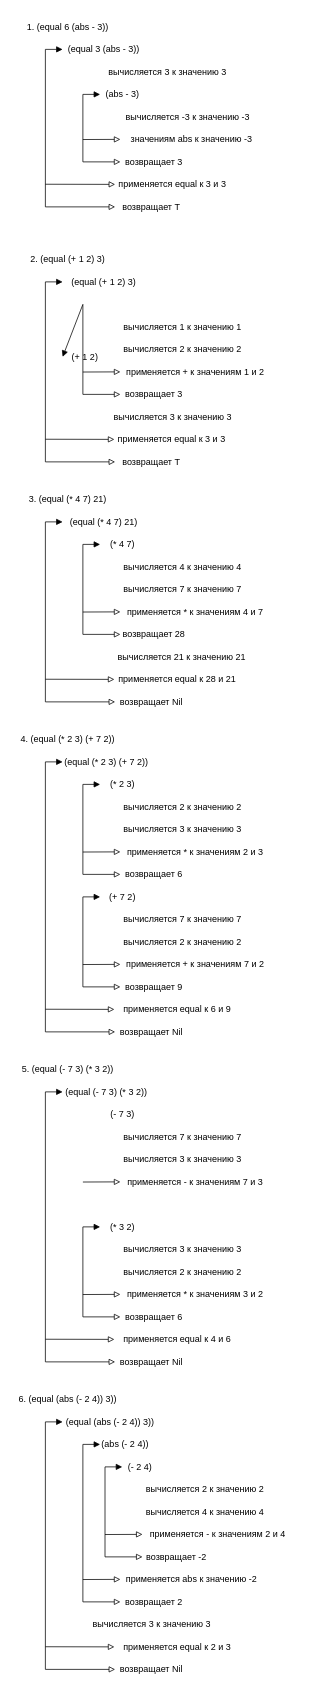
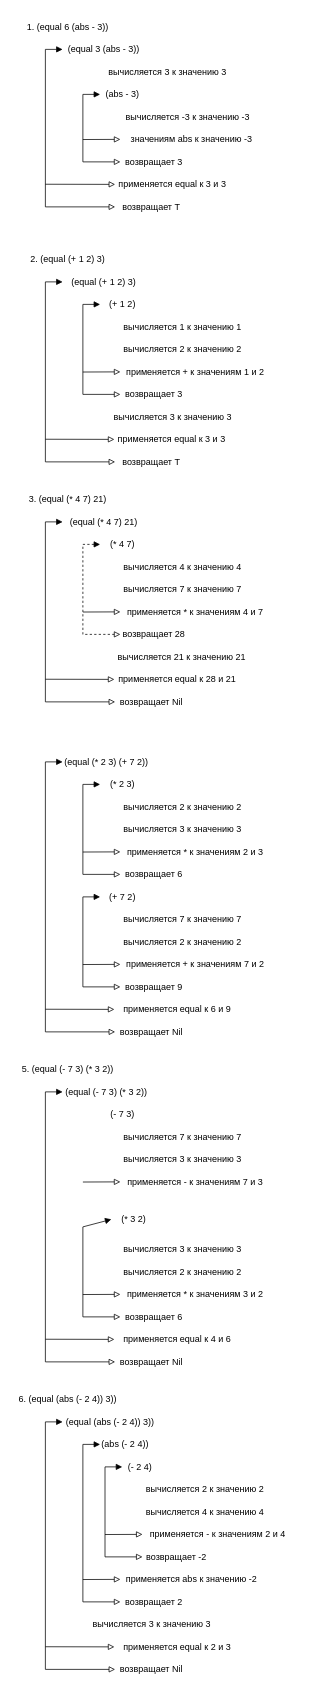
node "(+ 1 2)": moved (85, 357) -> (123, 304)
edge "(* 4 7)" -- "возвращает 28": style solid -> dashed
node "4. (equal (* 2 3) (+ 7 2))": removed
node "(* 3 2)": moved (123, 1227) -> (134, 1219)
